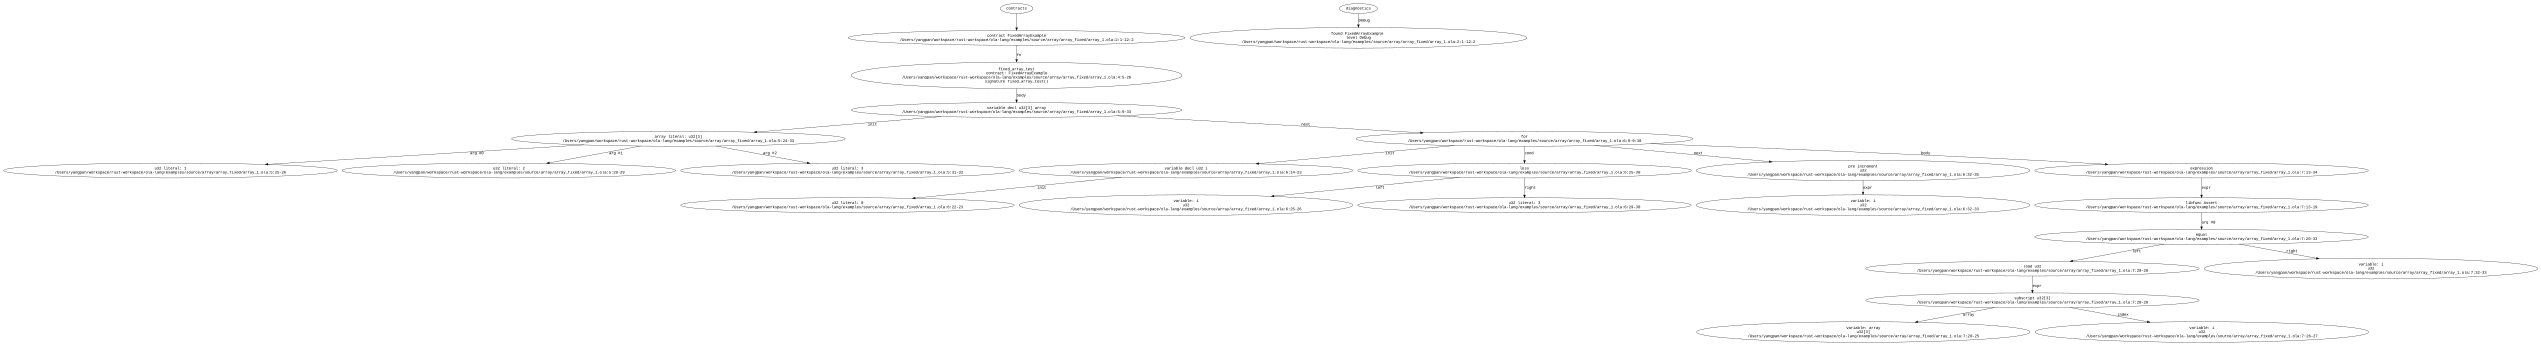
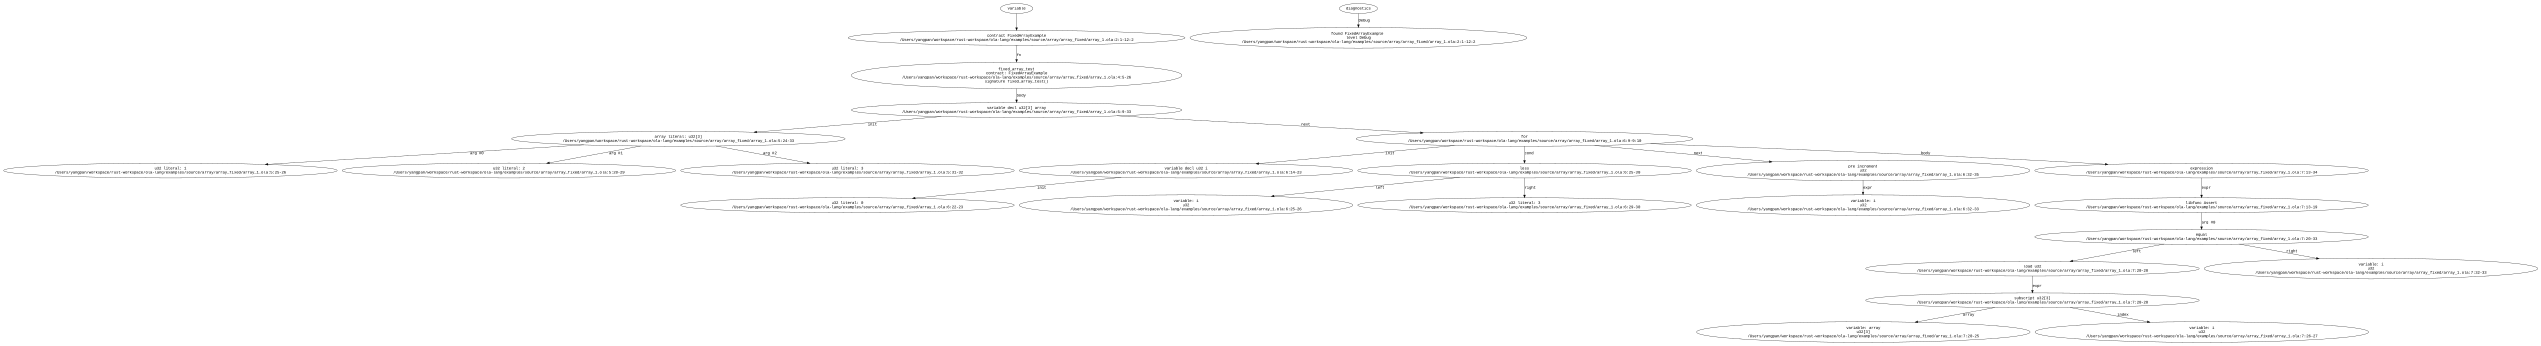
node "contracts": label "contracts" -> "variable"
